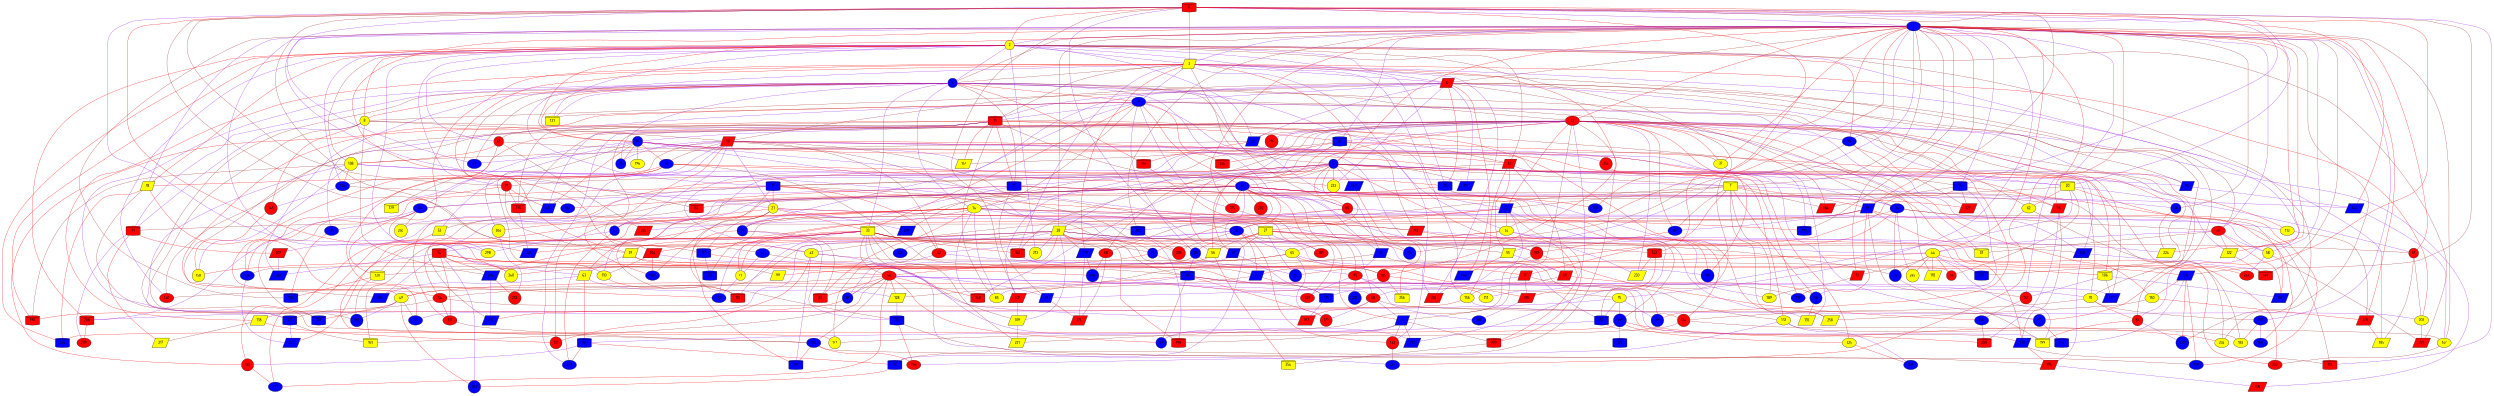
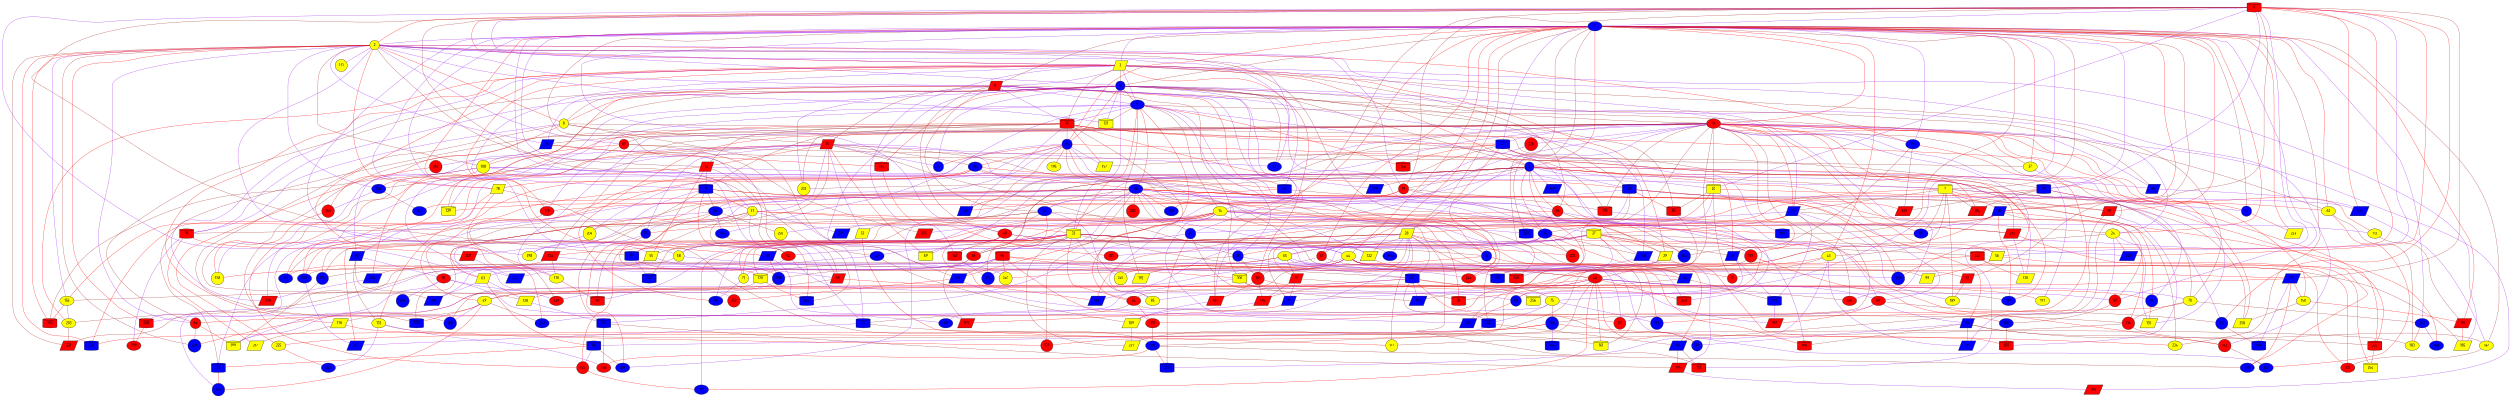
edge "28" -- "213": removed
edge "28" -- "224": removed
